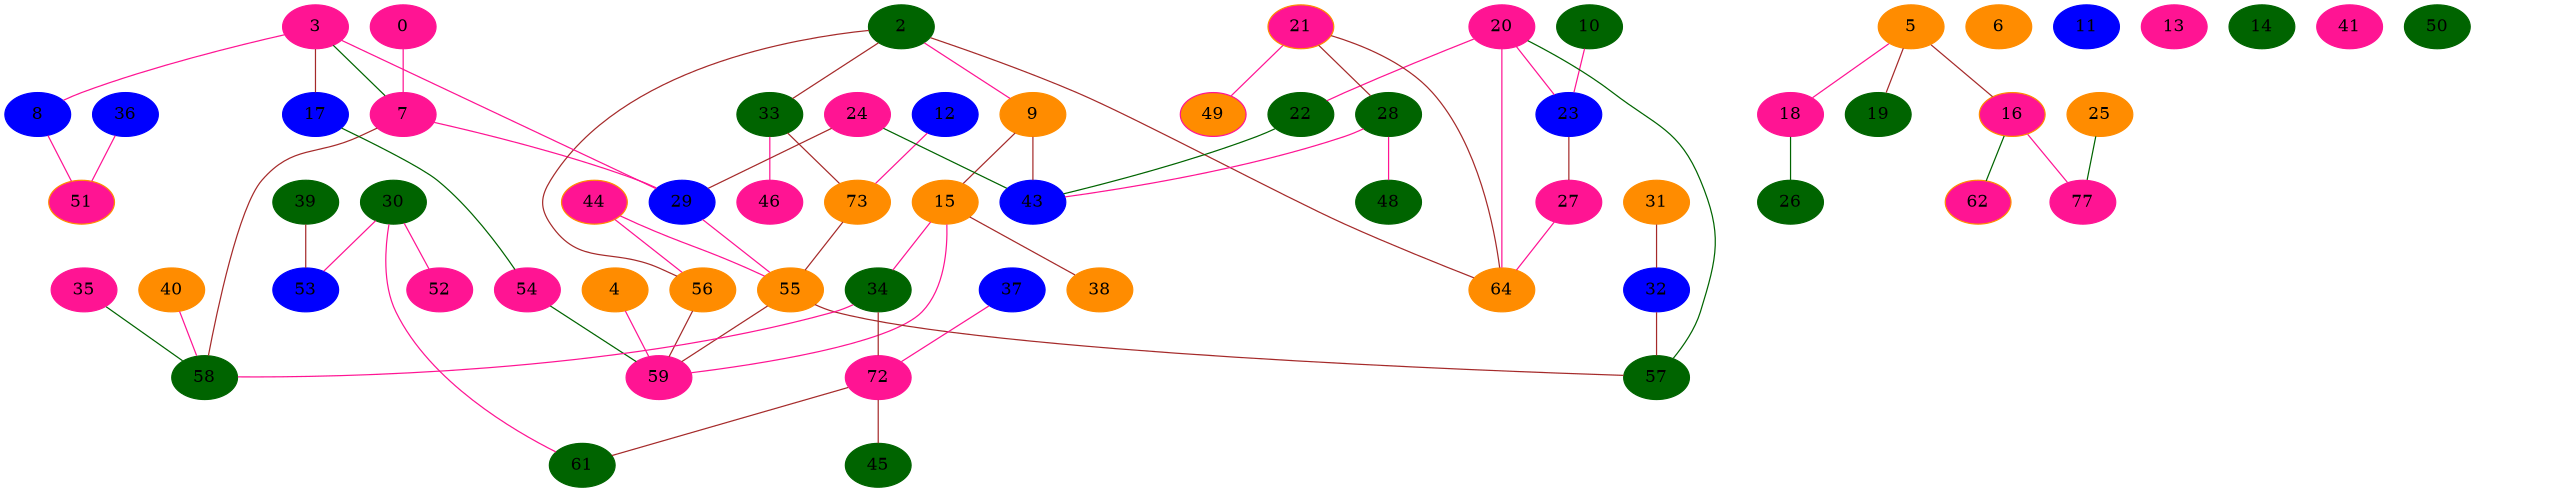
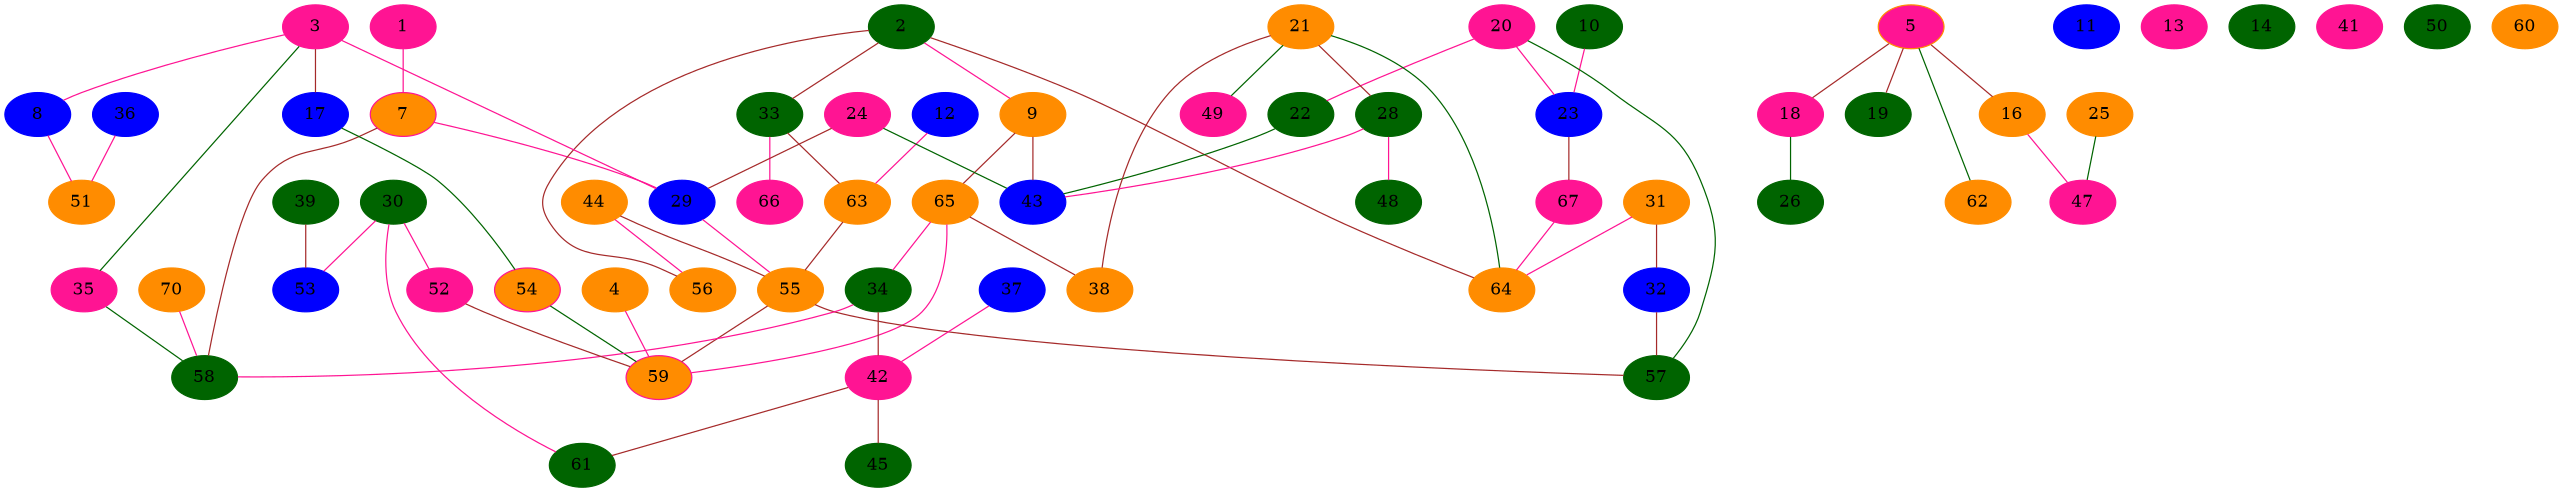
node "0": label "0" -> "1"
node "21": fillcolor deeppink -> darkorange
node "5": fillcolor darkorange -> deeppink
node "6": removed
node "60": added
edge "3" -- "7": now "3" -- "35"
edge "21" -- "49": color deeppink -> darkgreen
edge "5" -- "18": color deeppink -> brown
node "7": fillcolor deeppink -> darkorange
node "49": fillcolor darkorange -> deeppink
node "16": fillcolor deeppink -> darkorange
edge "21" -- "38": added
edge "21" -- "64": color brown -> darkgreen
edge "20" -- "64": now "31" -- "64"
edge "16" -- "62": now "5" -- "62"
node "51": fillcolor deeppink -> darkorange
node "44": fillcolor deeppink -> darkorange
node "46": label "46" -> "66"
node "73": label "73" -> "63"
node "15": label "15" -> "65"
node "27": label "27" -> "67"
node "62": fillcolor deeppink -> darkorange
node "77": label "77" -> "47"
edge "44" -- "55": color deeppink -> brown
node "40": label "40" -> "70"
node "54": fillcolor deeppink -> darkorange
edge "56" -- "59": now "52" -- "59"
node "59": fillcolor deeppink -> darkorange
node "72": label "72" -> "42"
